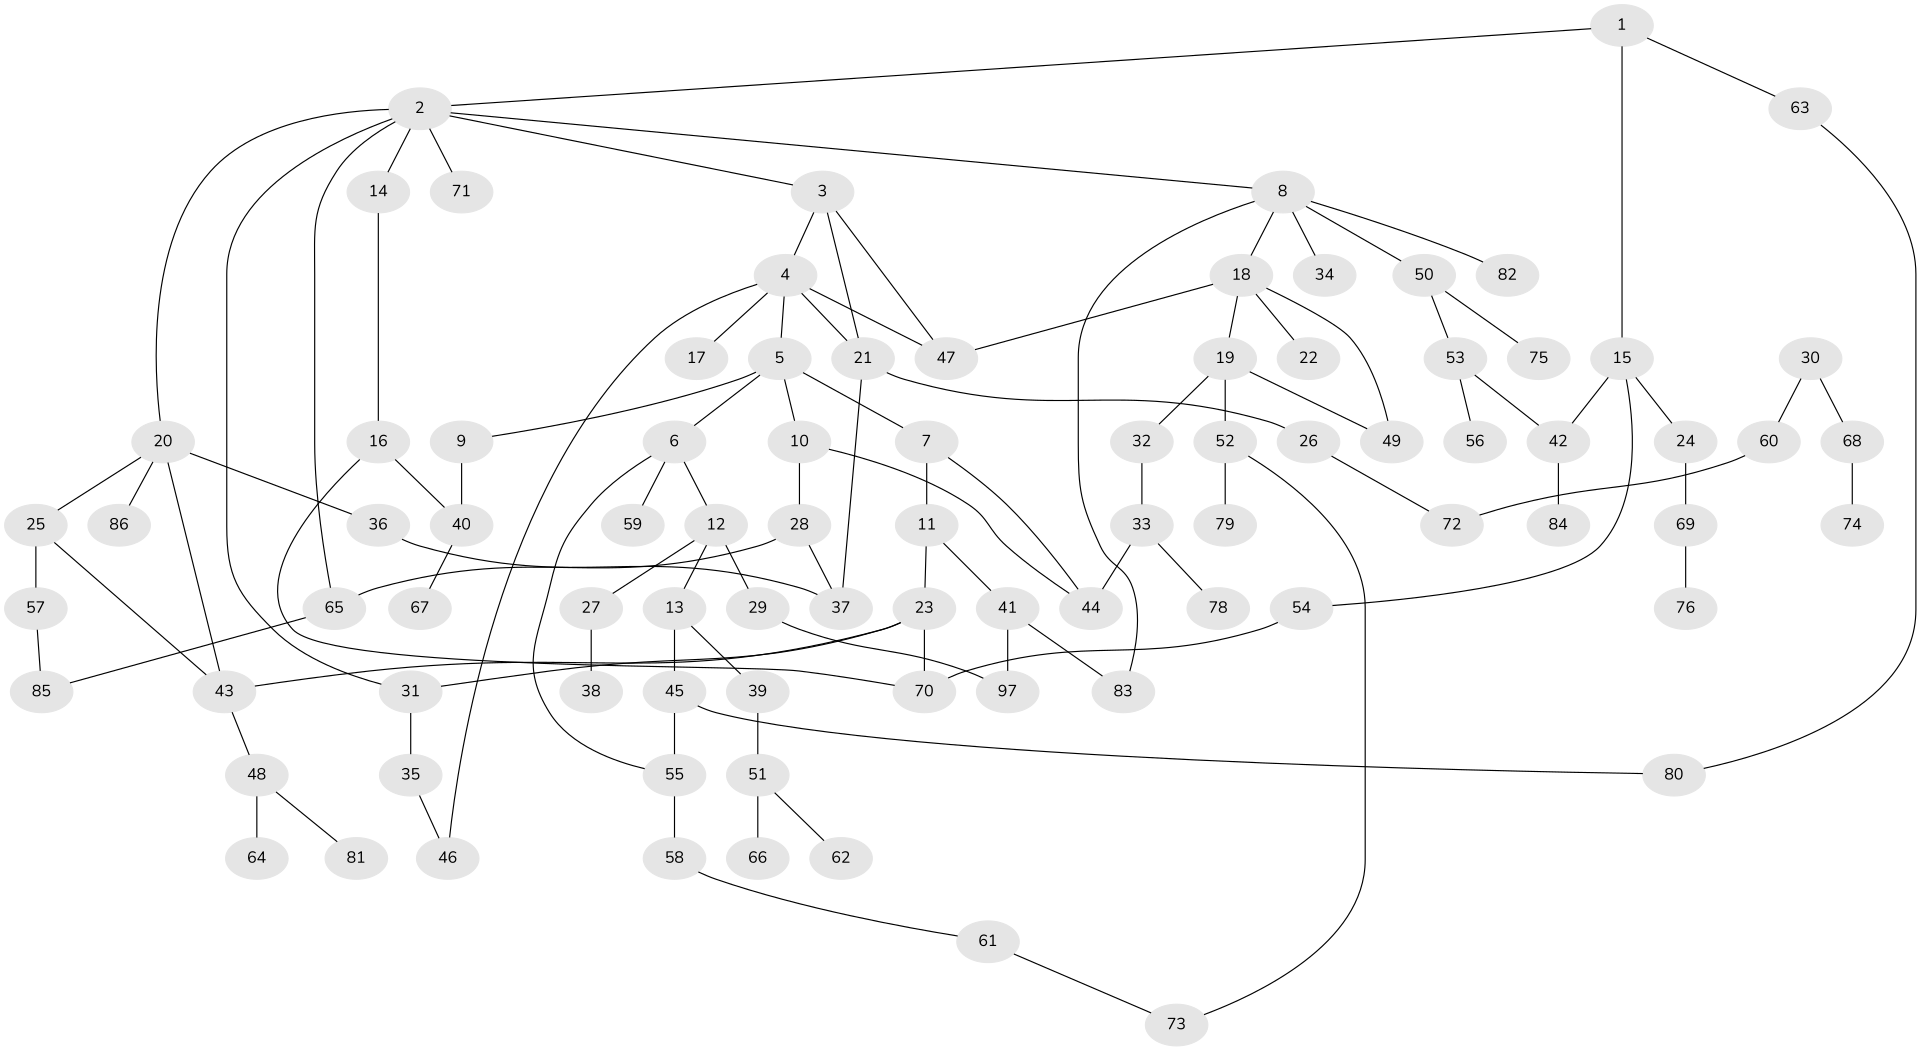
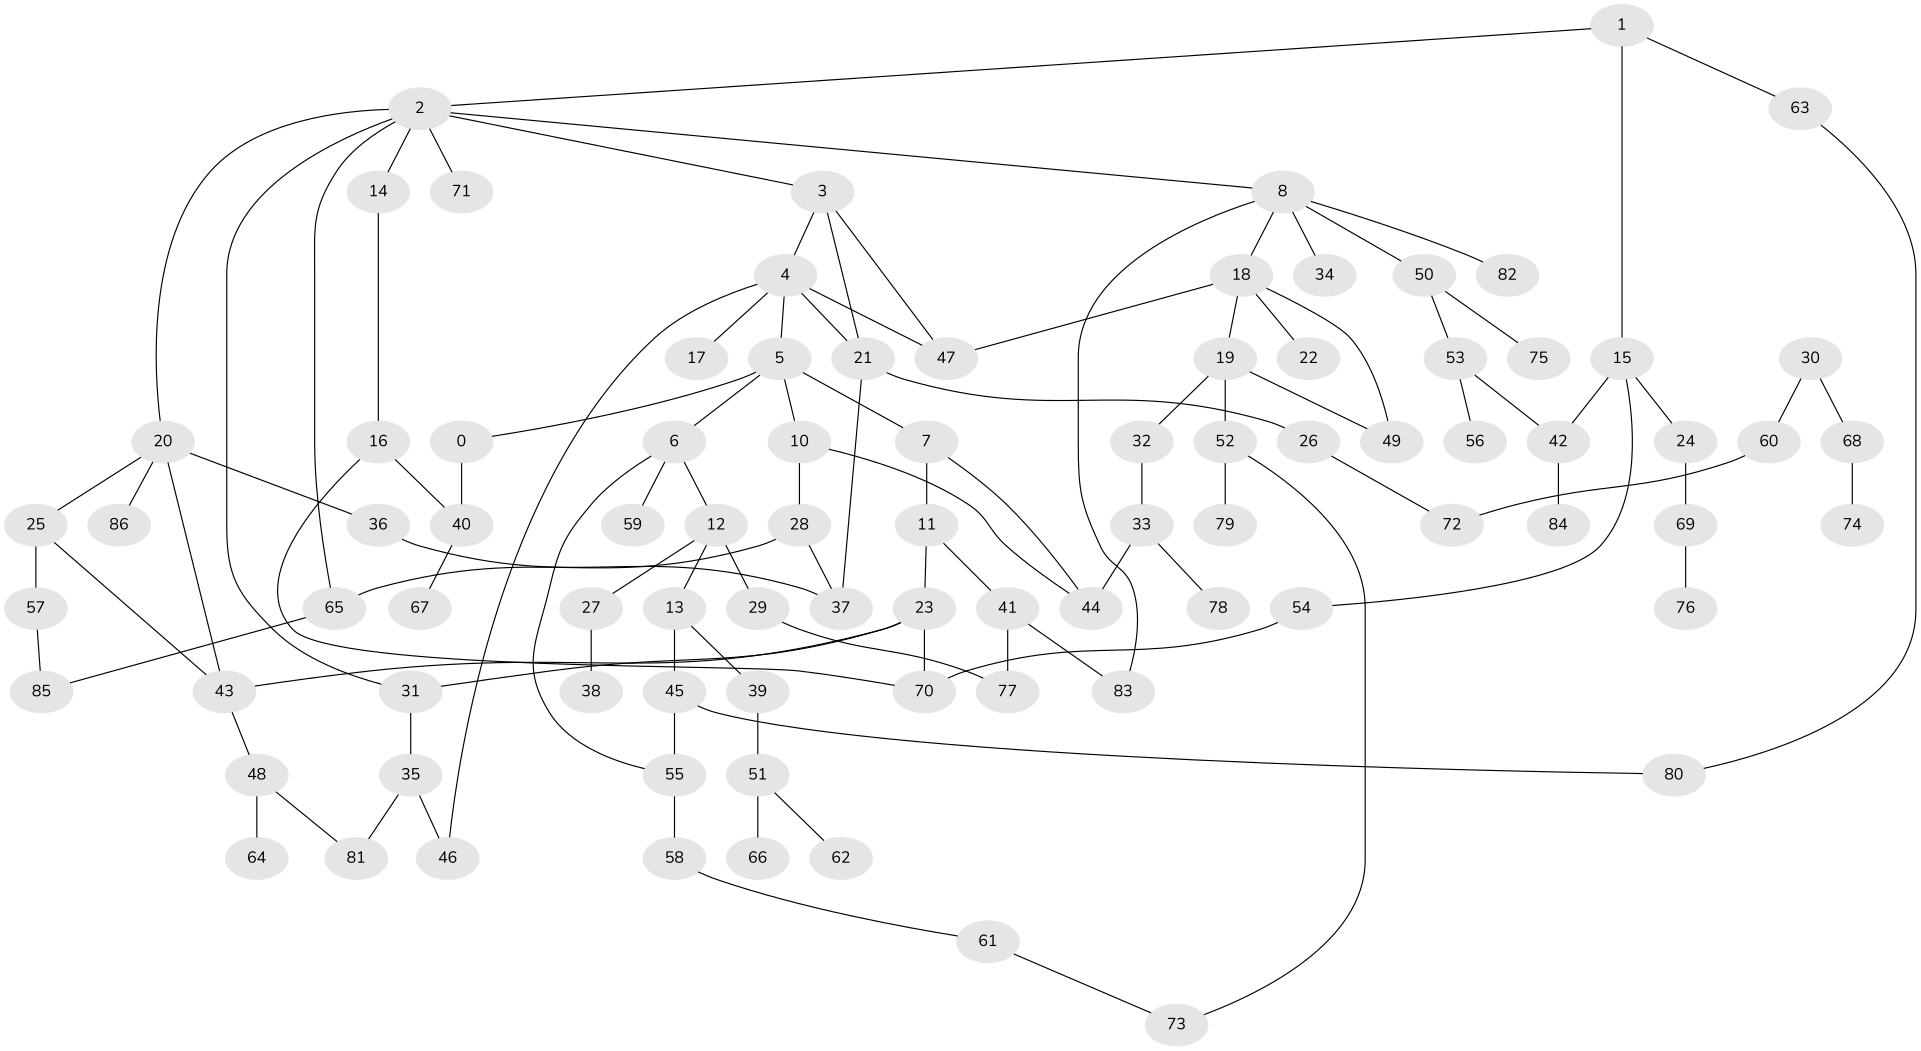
node "9": label "9" -> "0"
node "97": label "97" -> "77"
edge "35" -- "81": added
